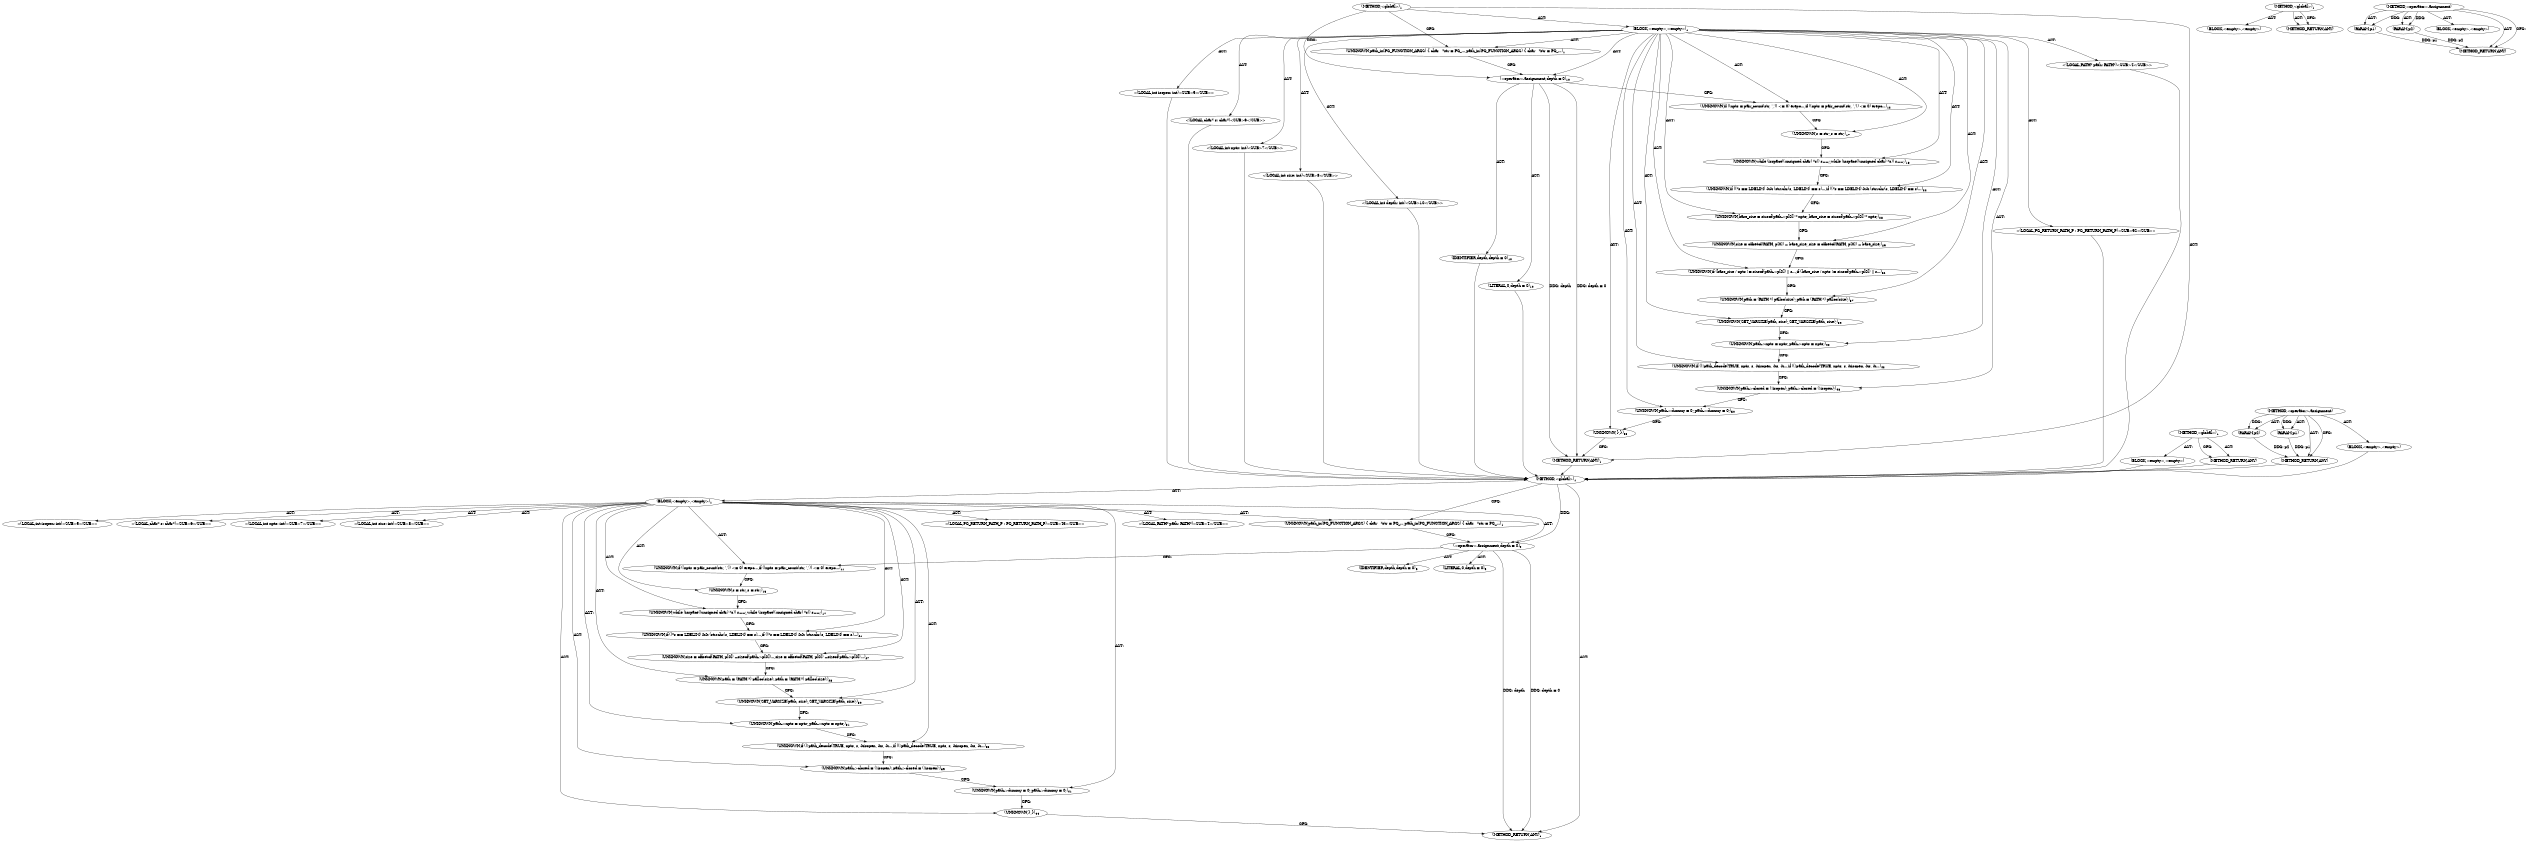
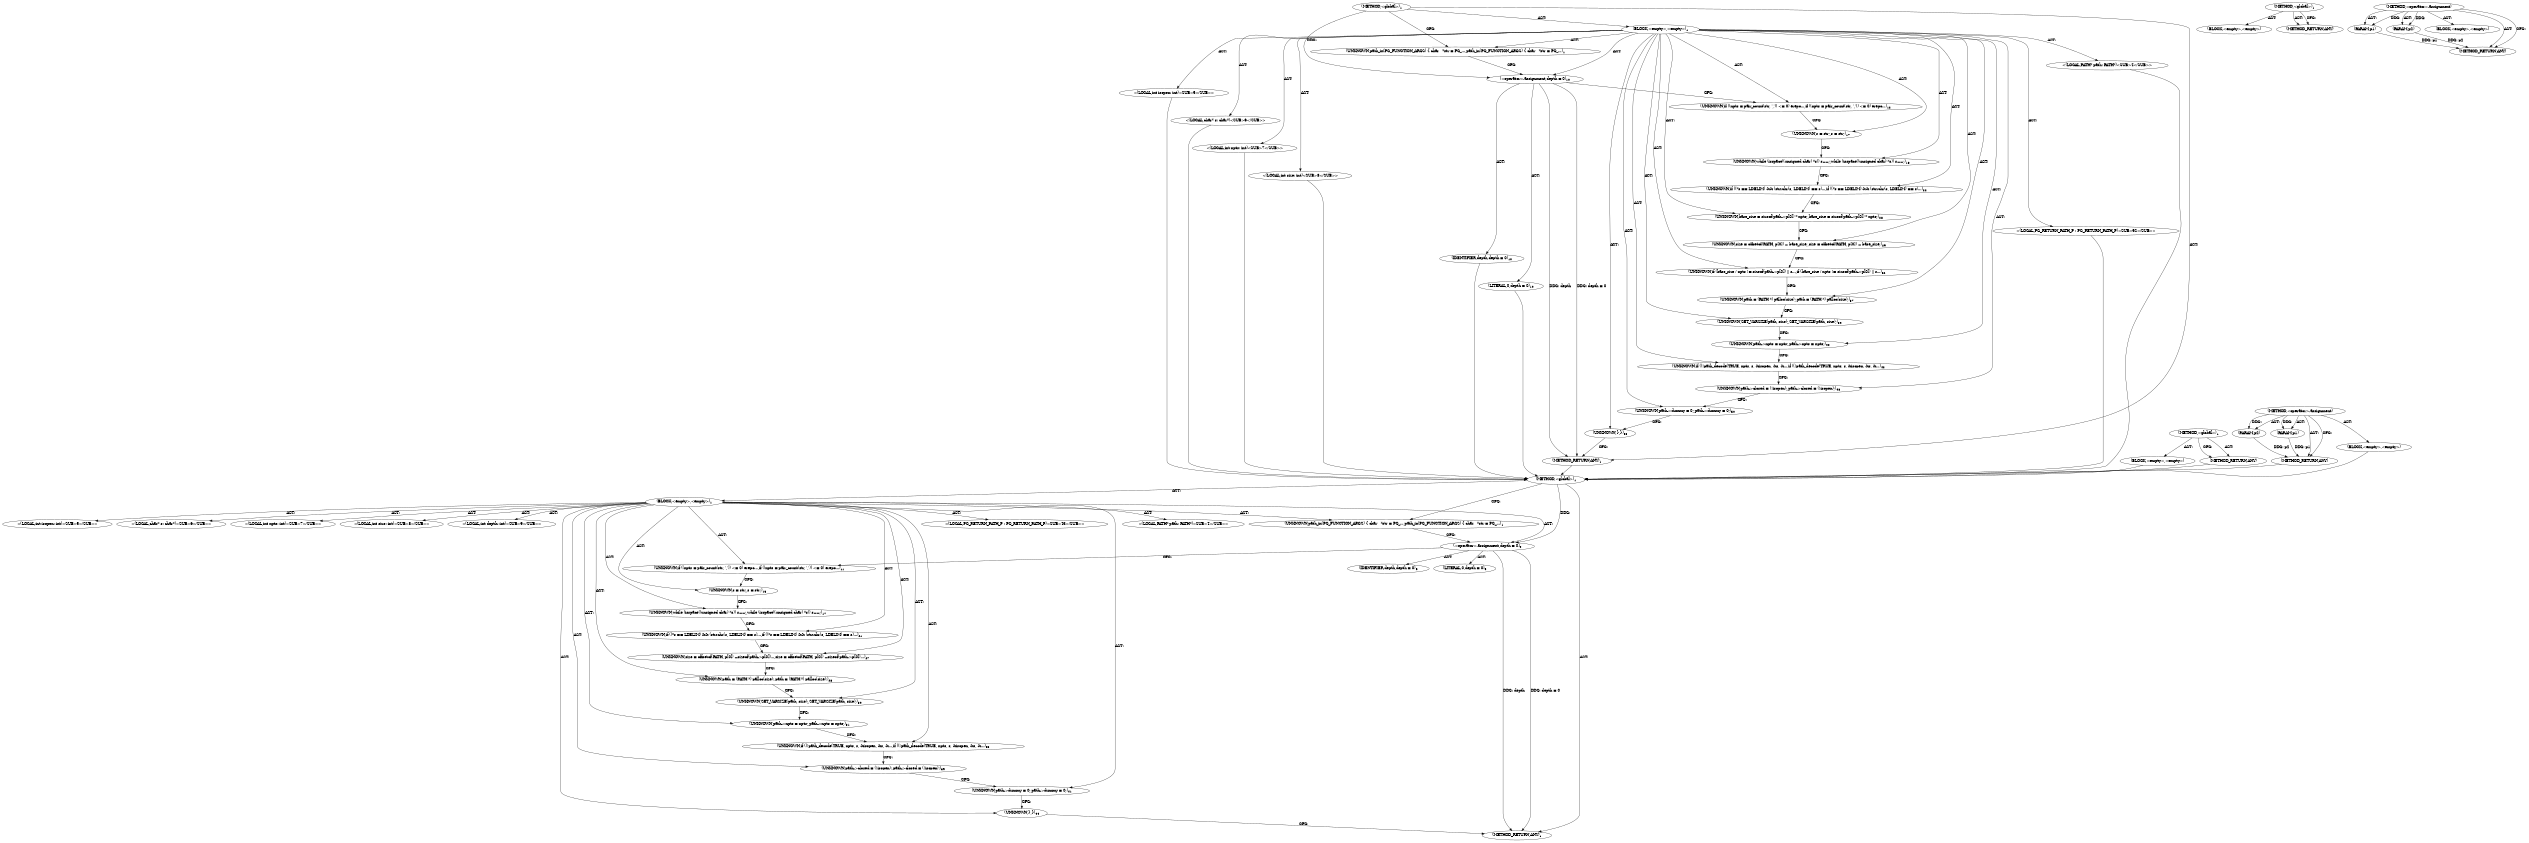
node "<(LOCAL,int depth: int)<SUB>10</SUB>>": removed
node "<(LOCAL,int depth: int)<SUB>9</SUB>>": added
